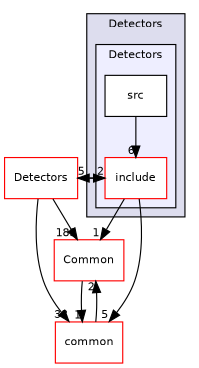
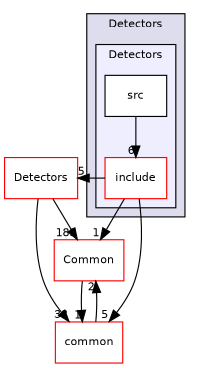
edge "Detectors" -> "include": removed
